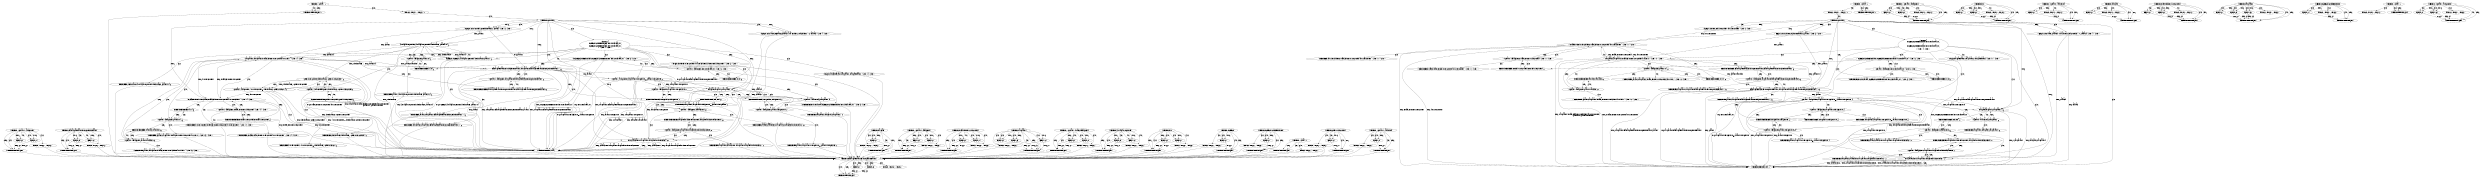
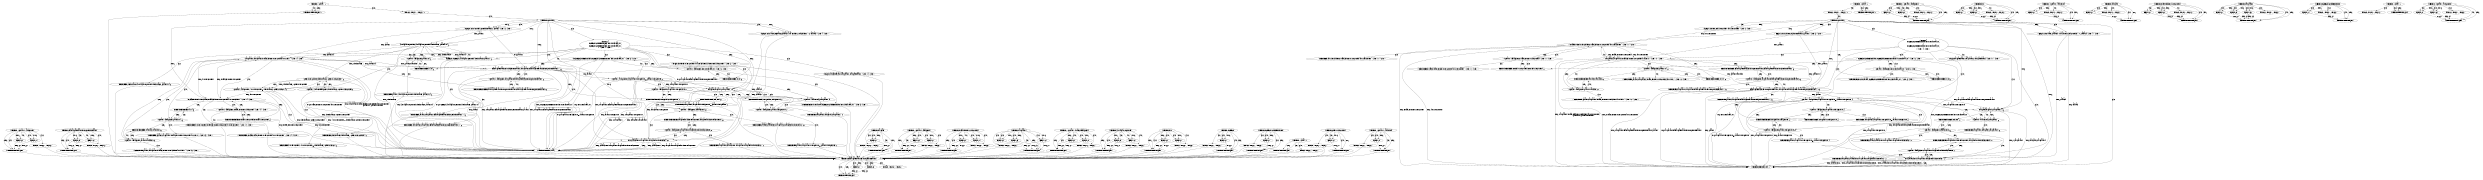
node "(FIELD_IDENTIFIER,GetBrowserContext,GetBrowserContext)": removed
